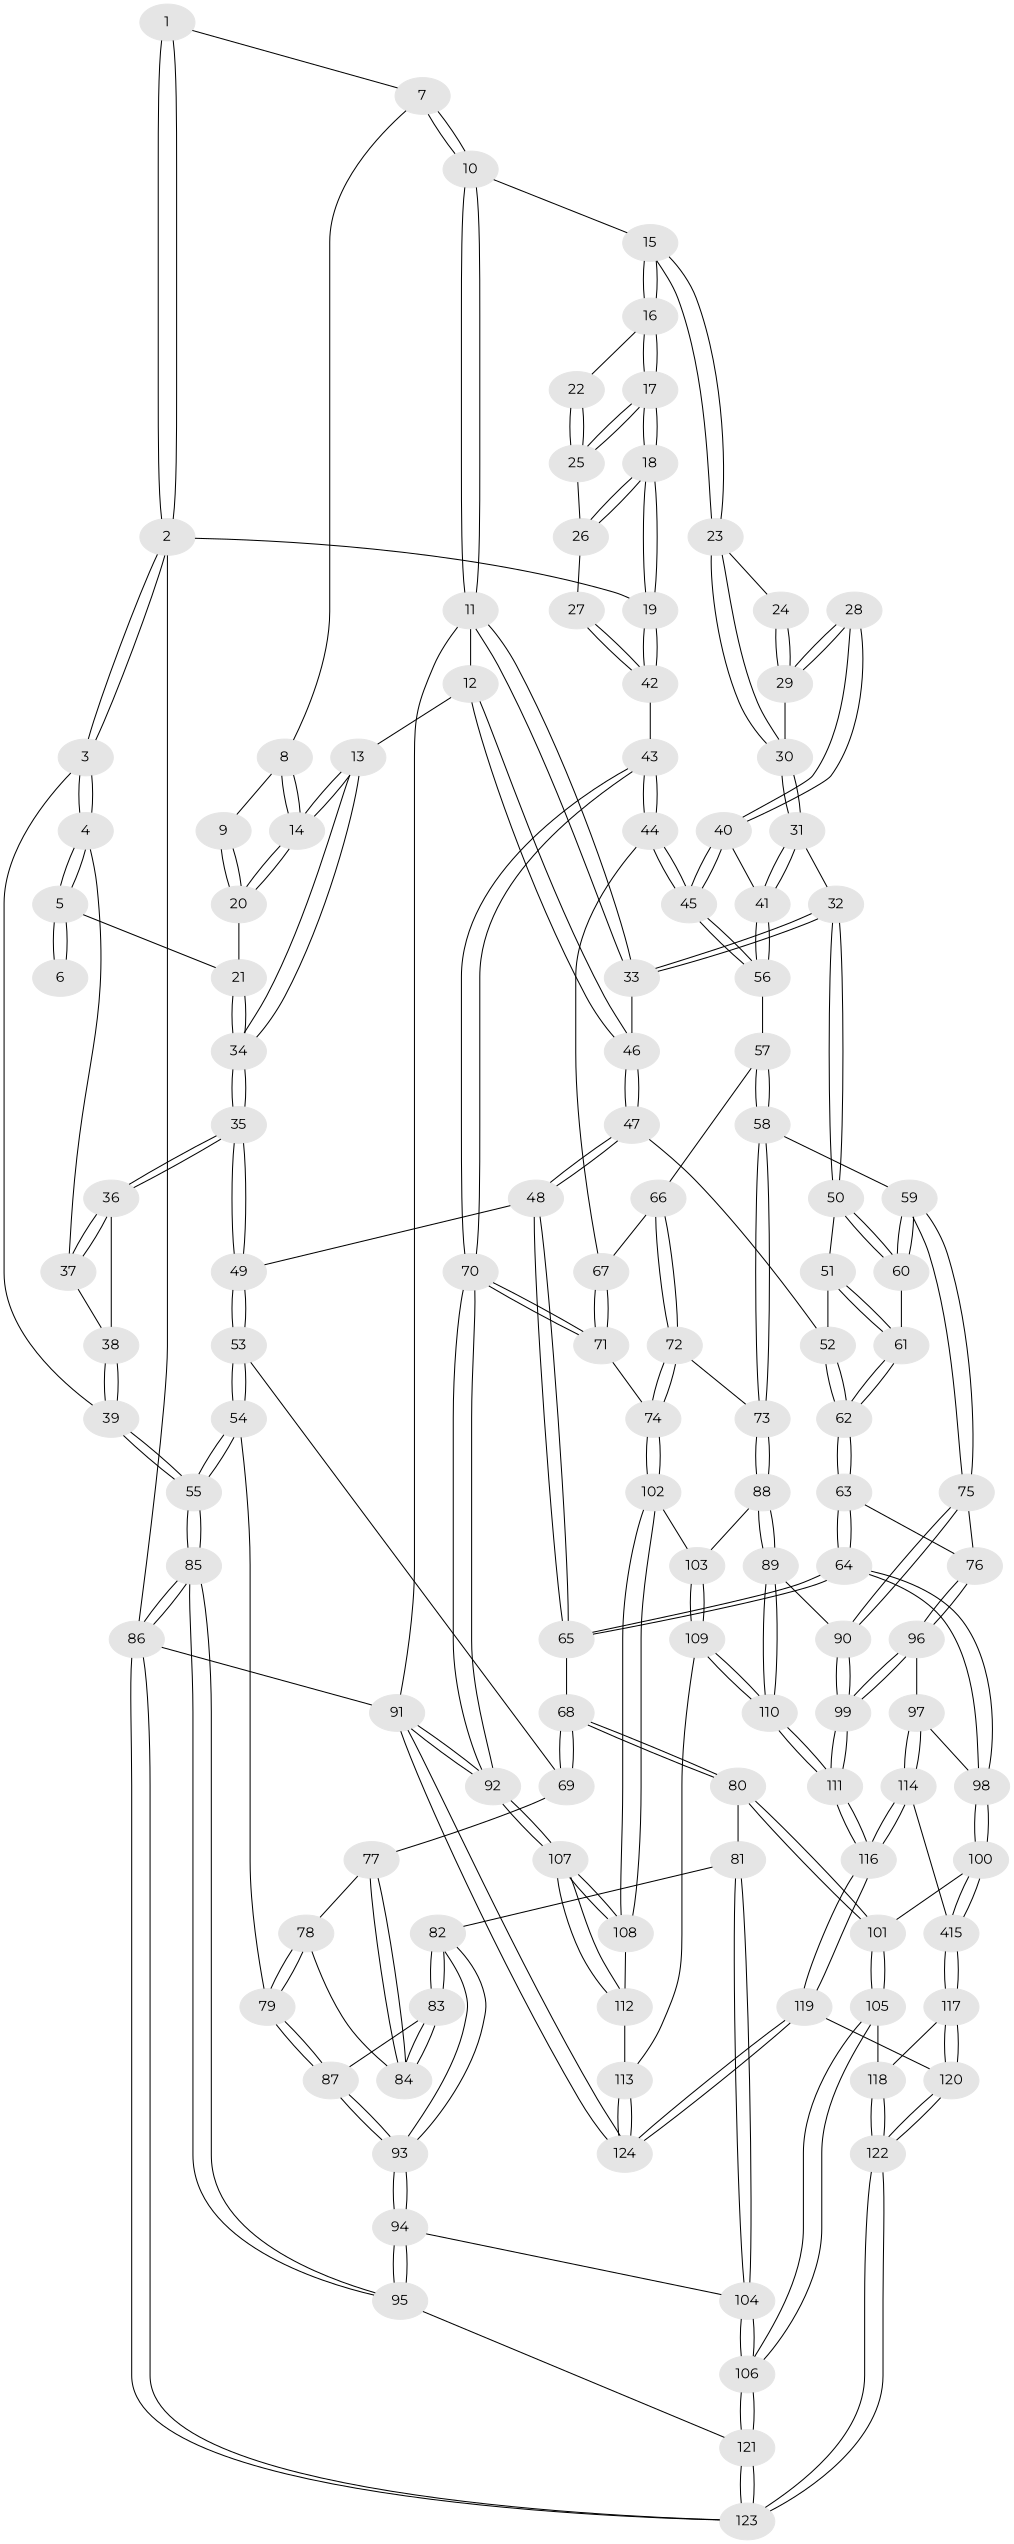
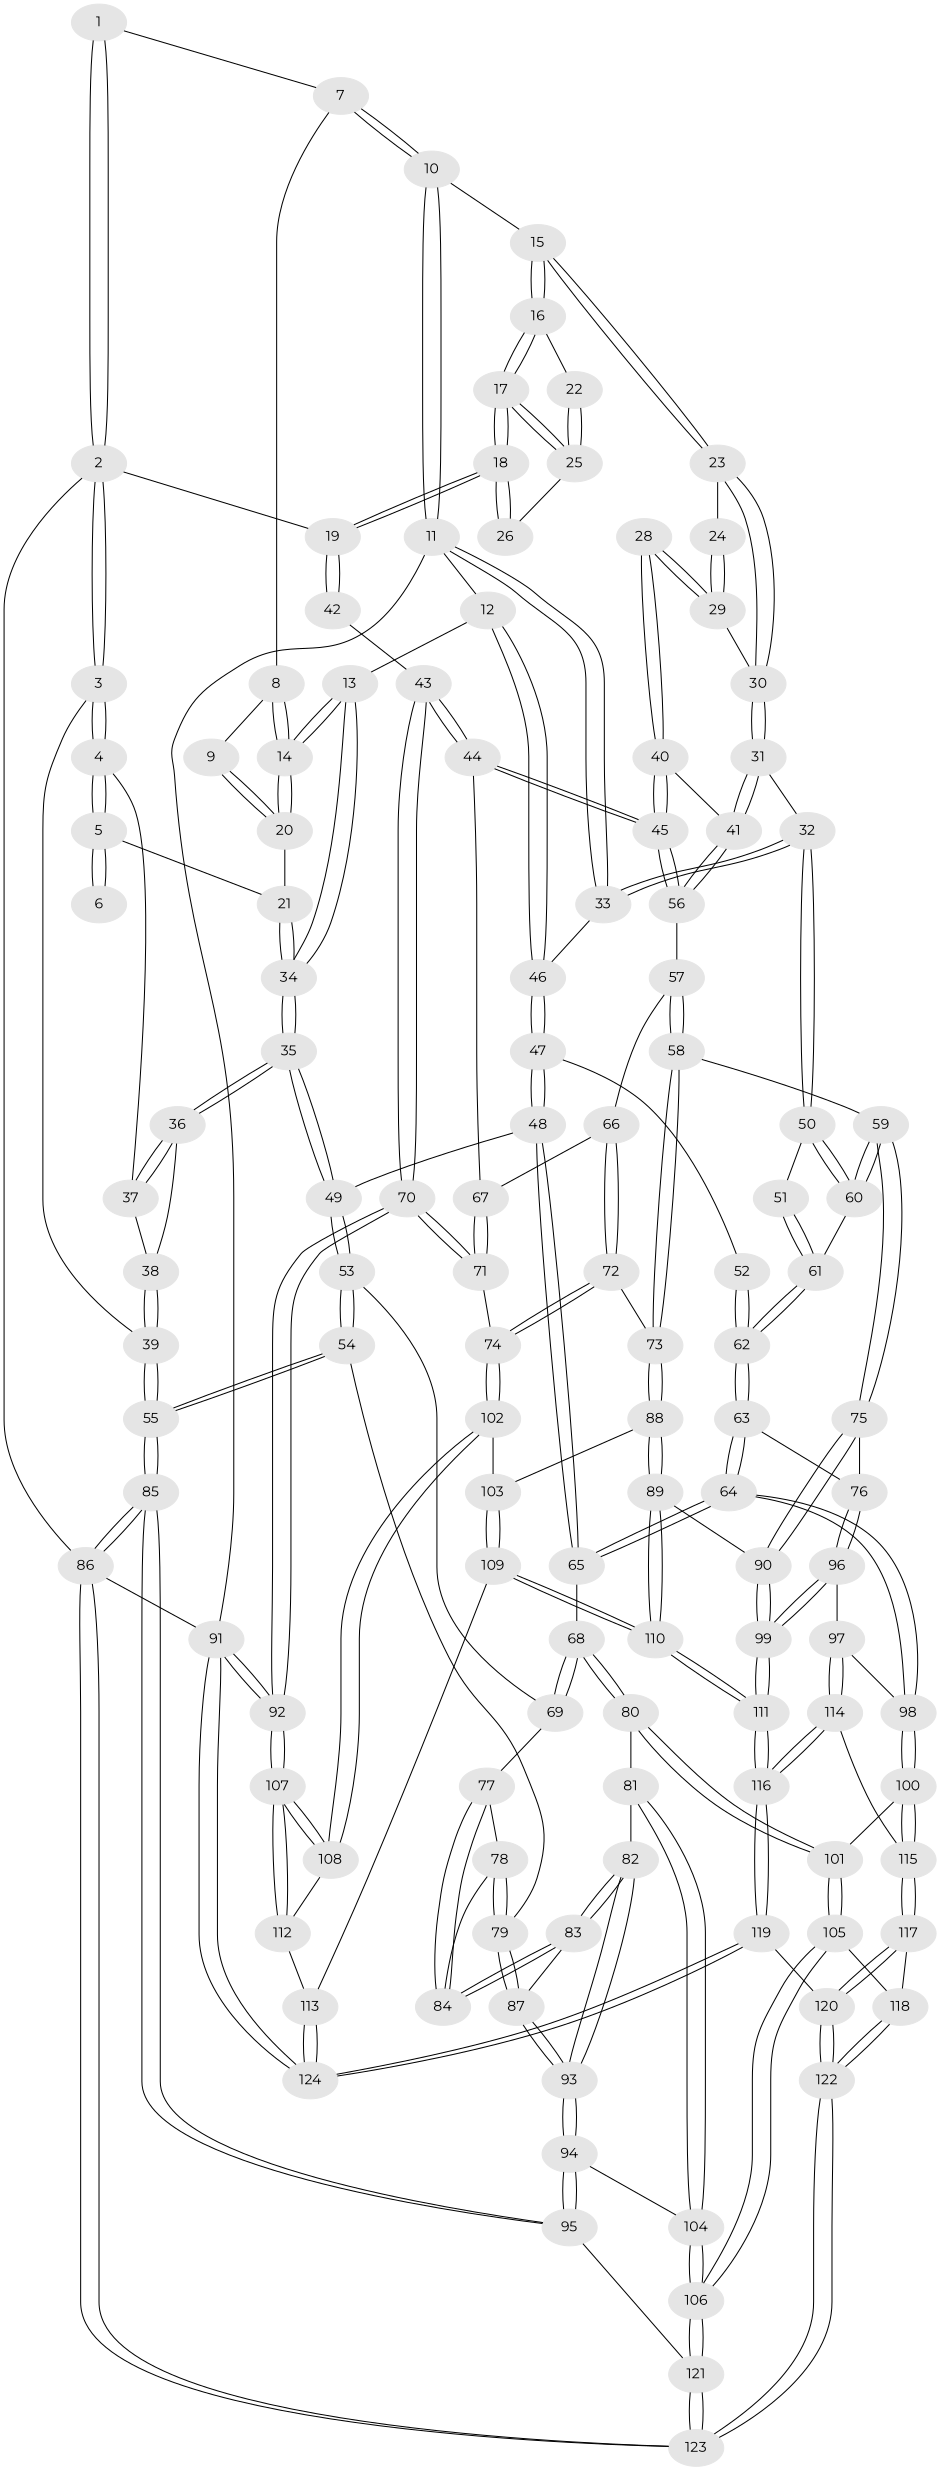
node "27": removed
edge "51" -- "52": removed
node "415": label "415" -> "115"
